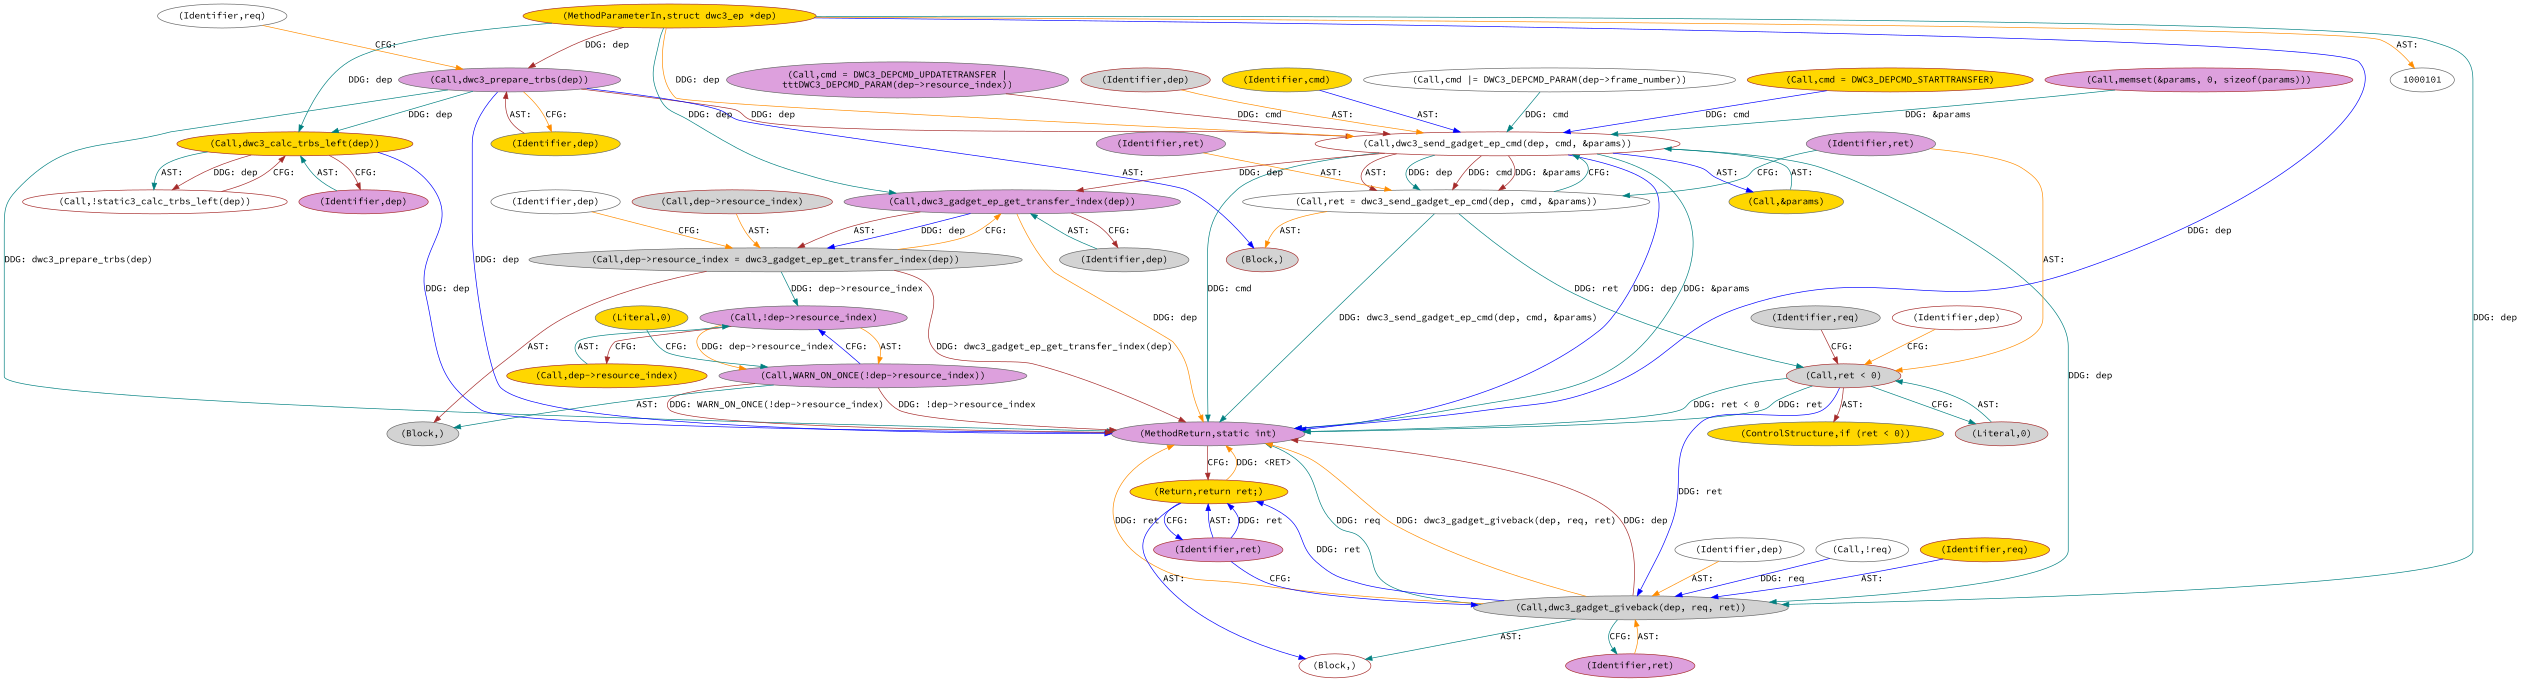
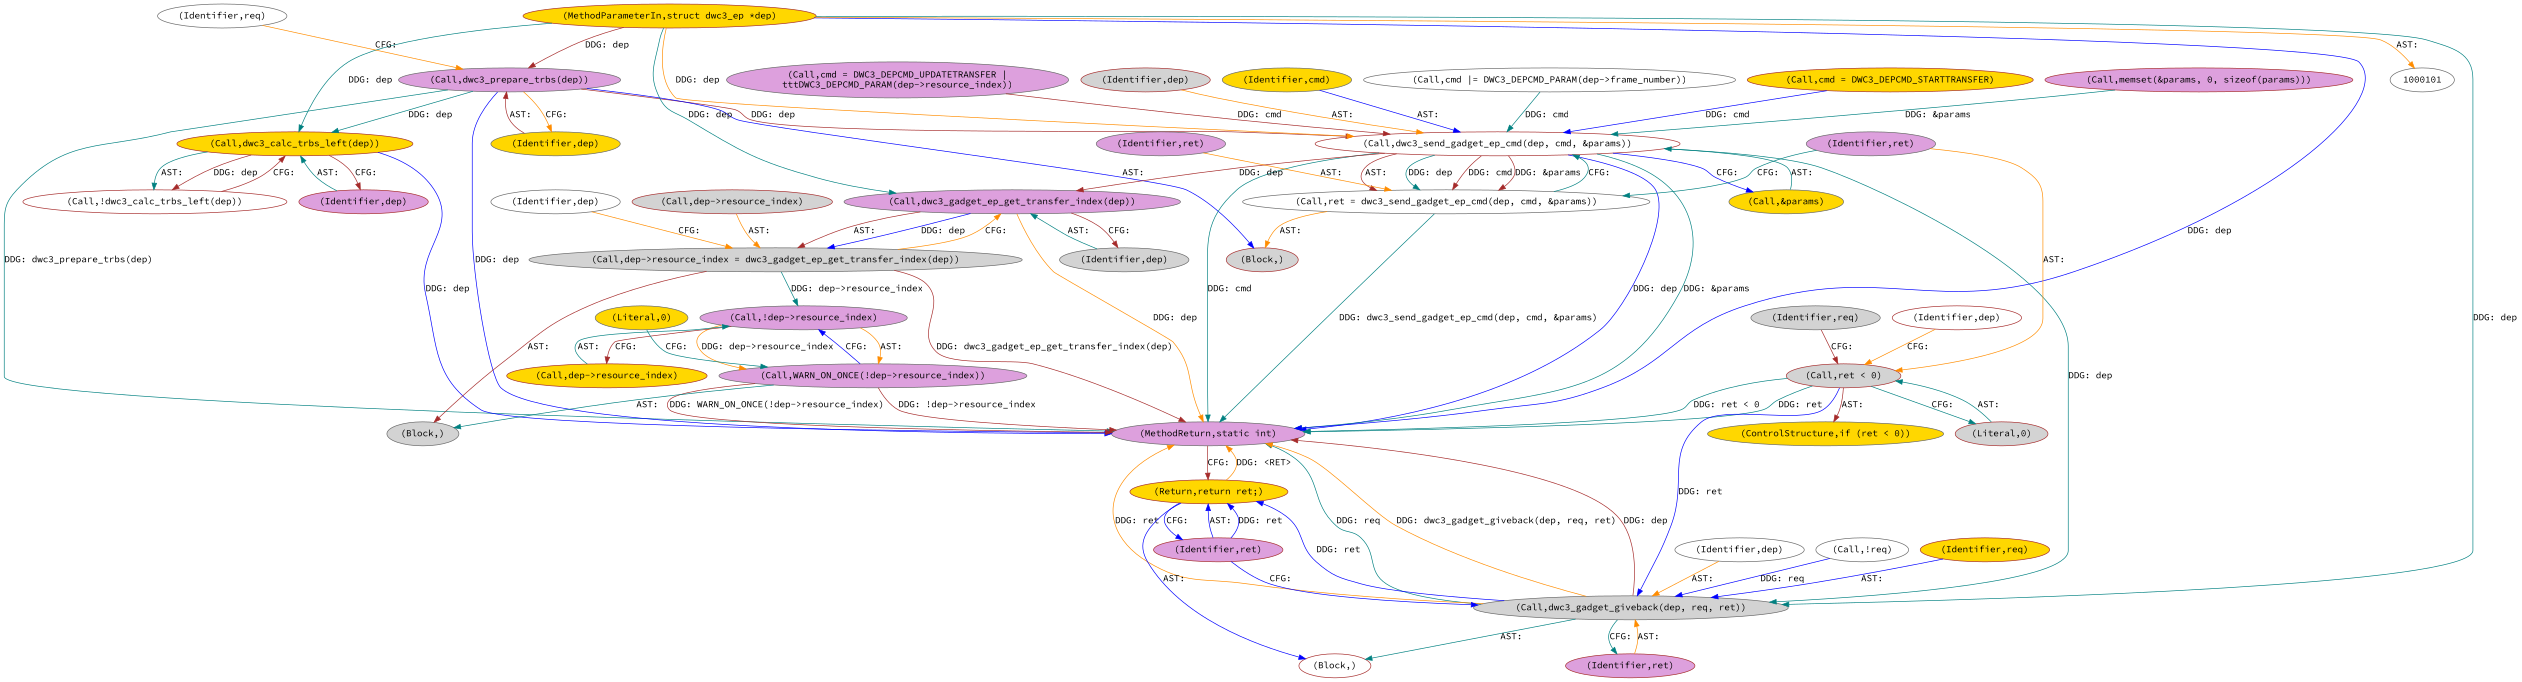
edge "(Call,dwc3_send_gadget_ep_cmd(dep, cmd, &params))" -> "(Call,&params)": label "AST: " -> "CFG: "
node "(Call,!static3_calc_trbs_left(dep))": label "(Call,!static3_calc_trbs_left(dep))" -> "(Call,!dwc3_calc_trbs_left(dep))"
edge "(Call,ret = dwc3_send_gadget_ep_cmd(dep, cmd, &params))" -> "(Call,ret < 0)": removed, label "DDG: ret"
